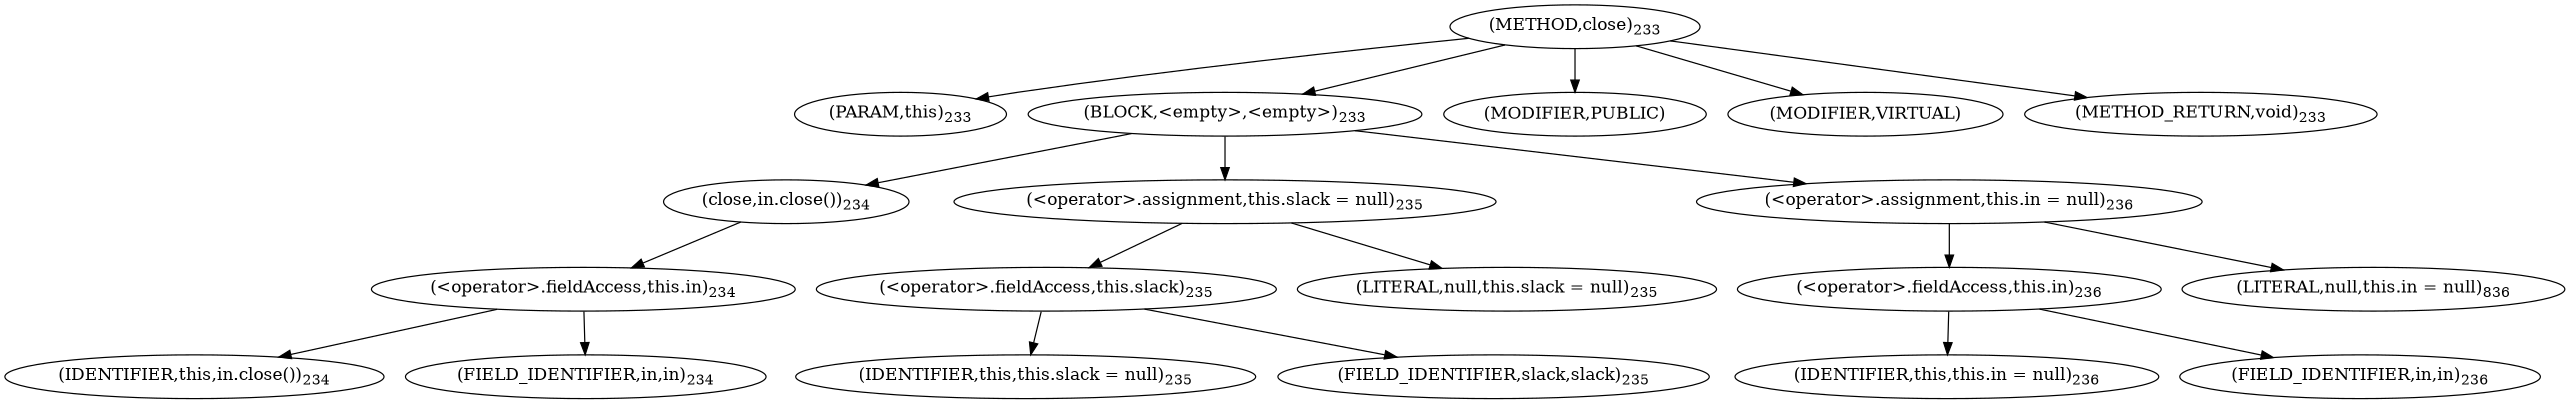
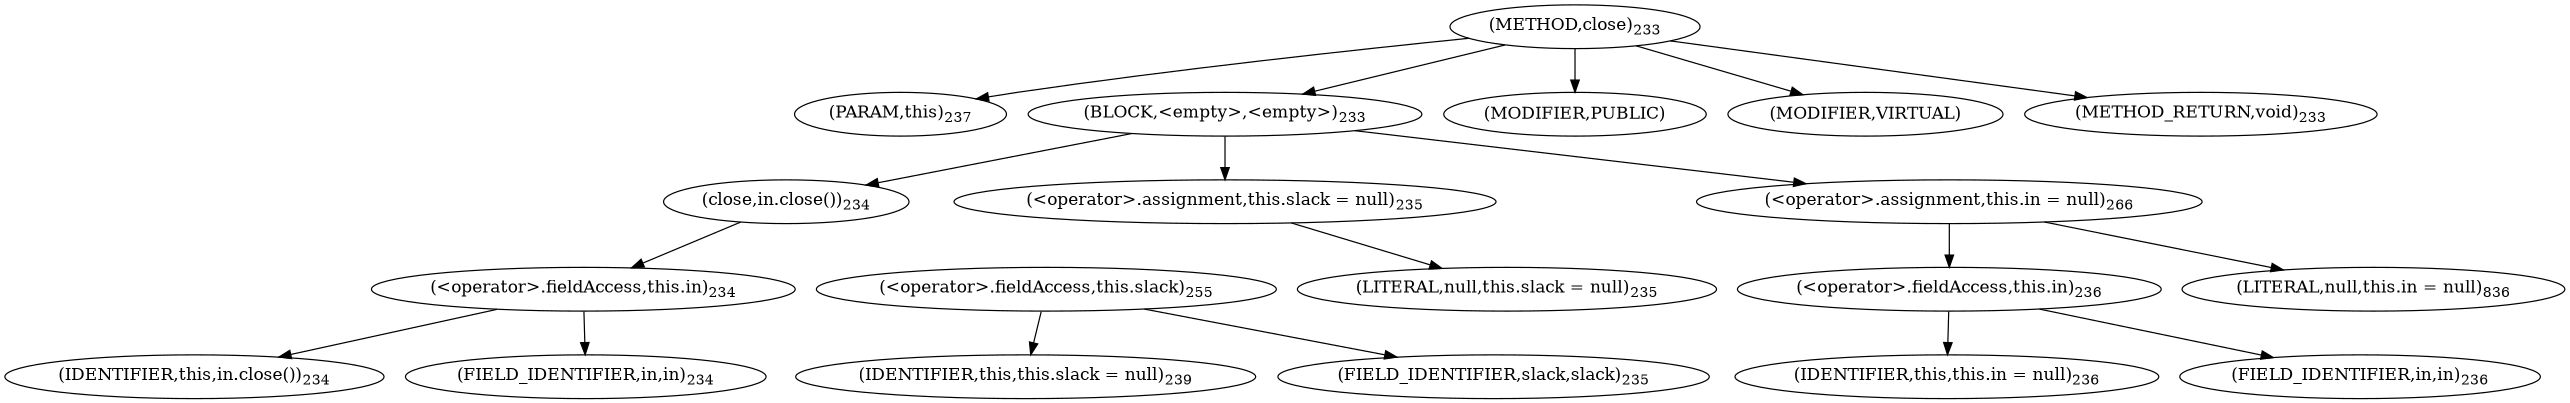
node "(PARAM,this)": text "233" -> "237"
node "(<operator>.assignment,this.in = null)": text "236" -> "266"
edge "(<operator>.assignment,this.slack = null)" -> "(<operator>.fieldAccess,this.slack)": removed
node "(<operator>.fieldAccess,this.slack)": text "235" -> "255"
node "(IDENTIFIER,this,this.slack = null)": text "235" -> "239"
